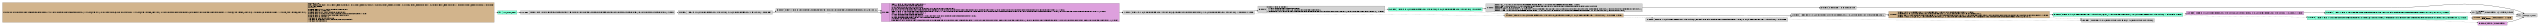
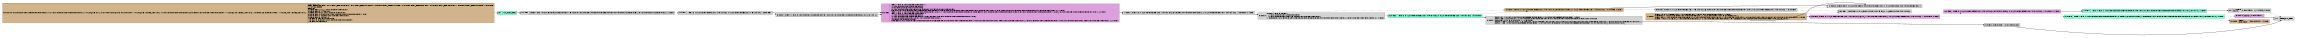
edge "41: 0x0033" -> "42: 0x0034": reversed
node "43: 0x003c": fillcolor aquamarine -> plum
